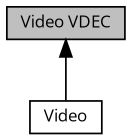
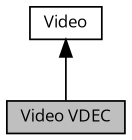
edge "Video" -> "Video VDEC": reversed
